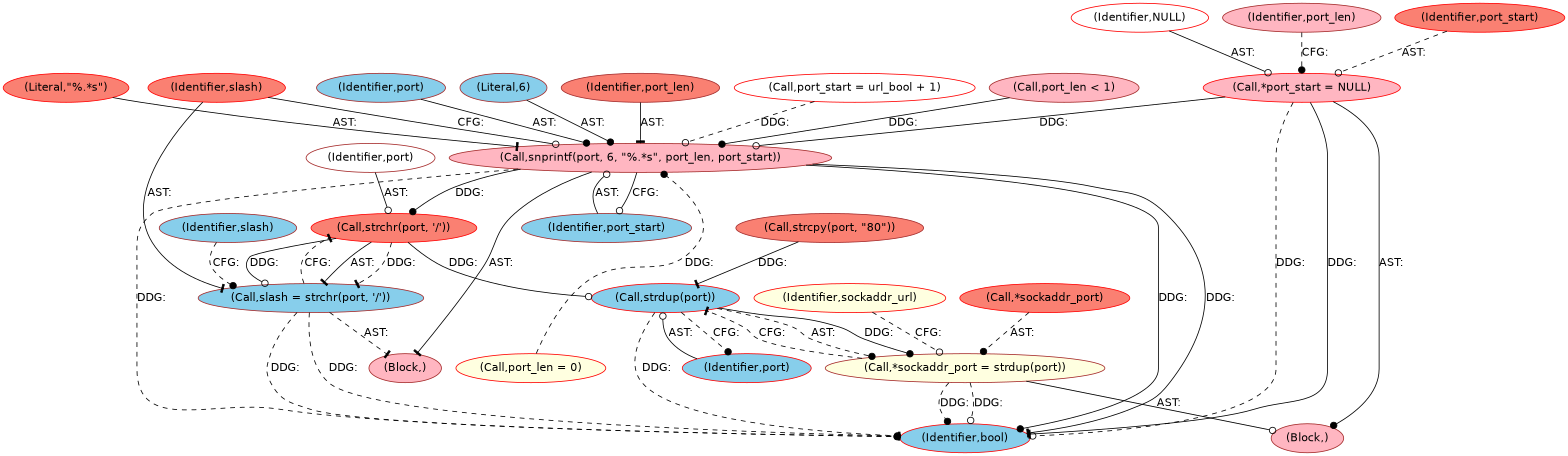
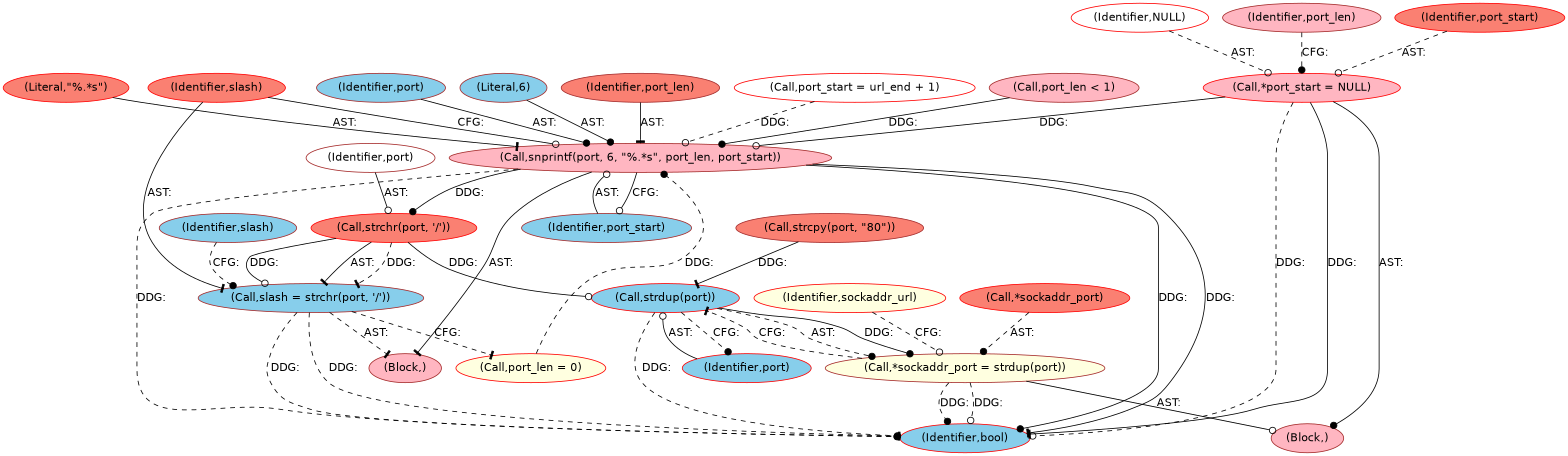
edge "(Identifier,NULL)" -> "(Call,*port_start = NULL)": style solid -> dashed
node "(Call,port_start = url_bool + 1)": label "(Call,port_start = url_bool + 1)" -> "(Call,port_start = url_end + 1)"
edge "(Call,slash = strchr(port, '/'))" -> "(Call,strchr(port, '/'))": now "(Call,slash = strchr(port, '/'))" -> "(Call,port_len = 0)"
